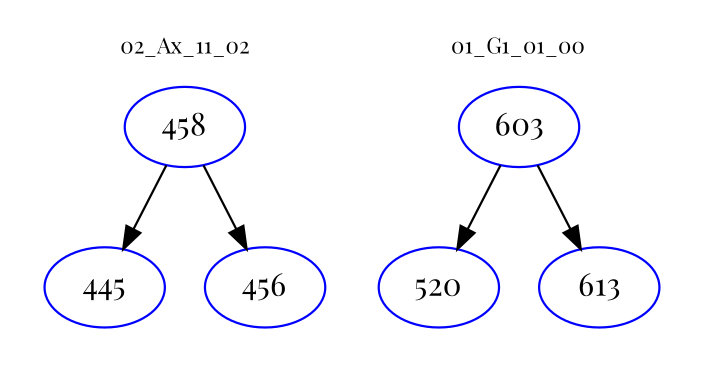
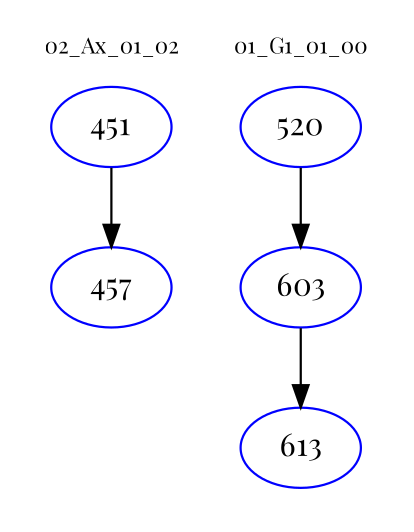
cluster "02_Ax_11_02": label "02_Ax_11_02" -> "02_Ax_01_02"
node "458": label "458" -> "451"
edge "603" -> "520": reversed
node "445": removed
node "456": label "456" -> "457"
